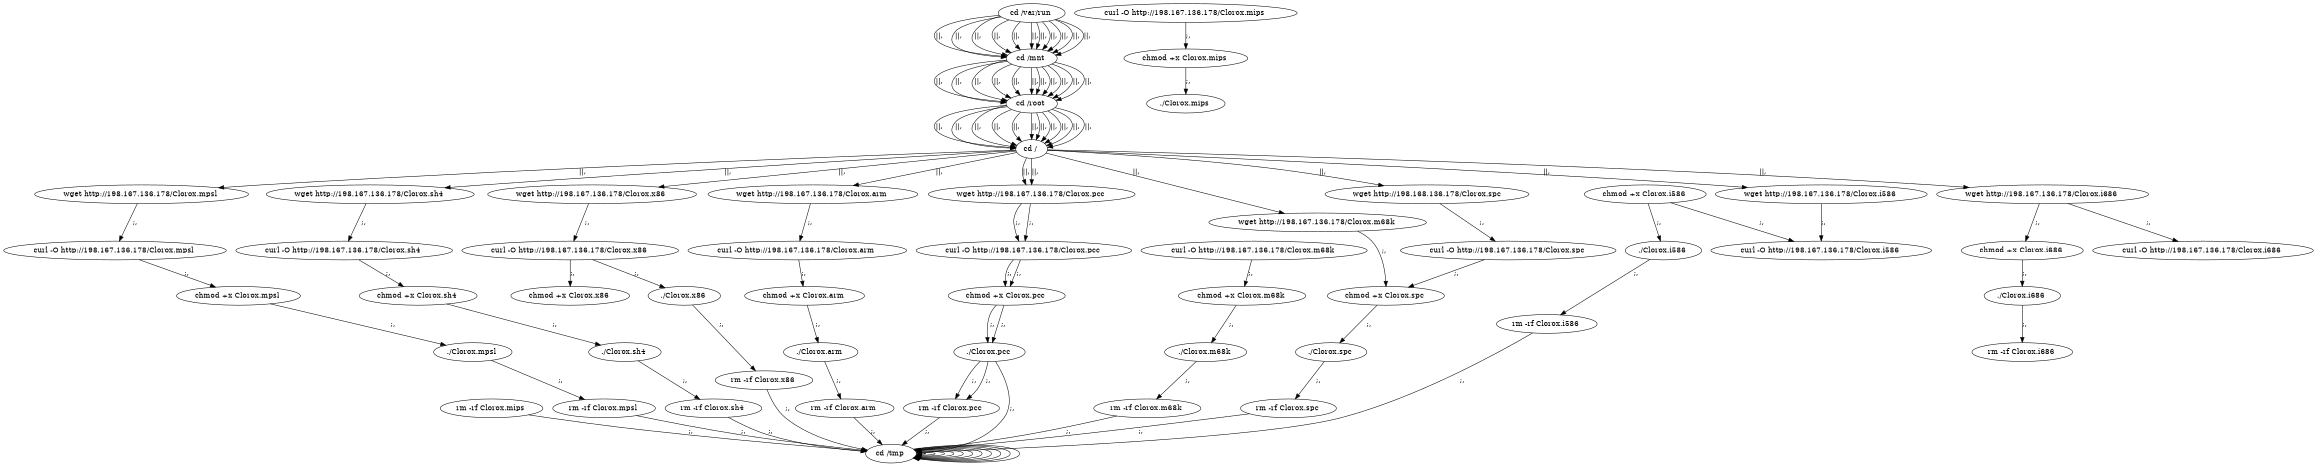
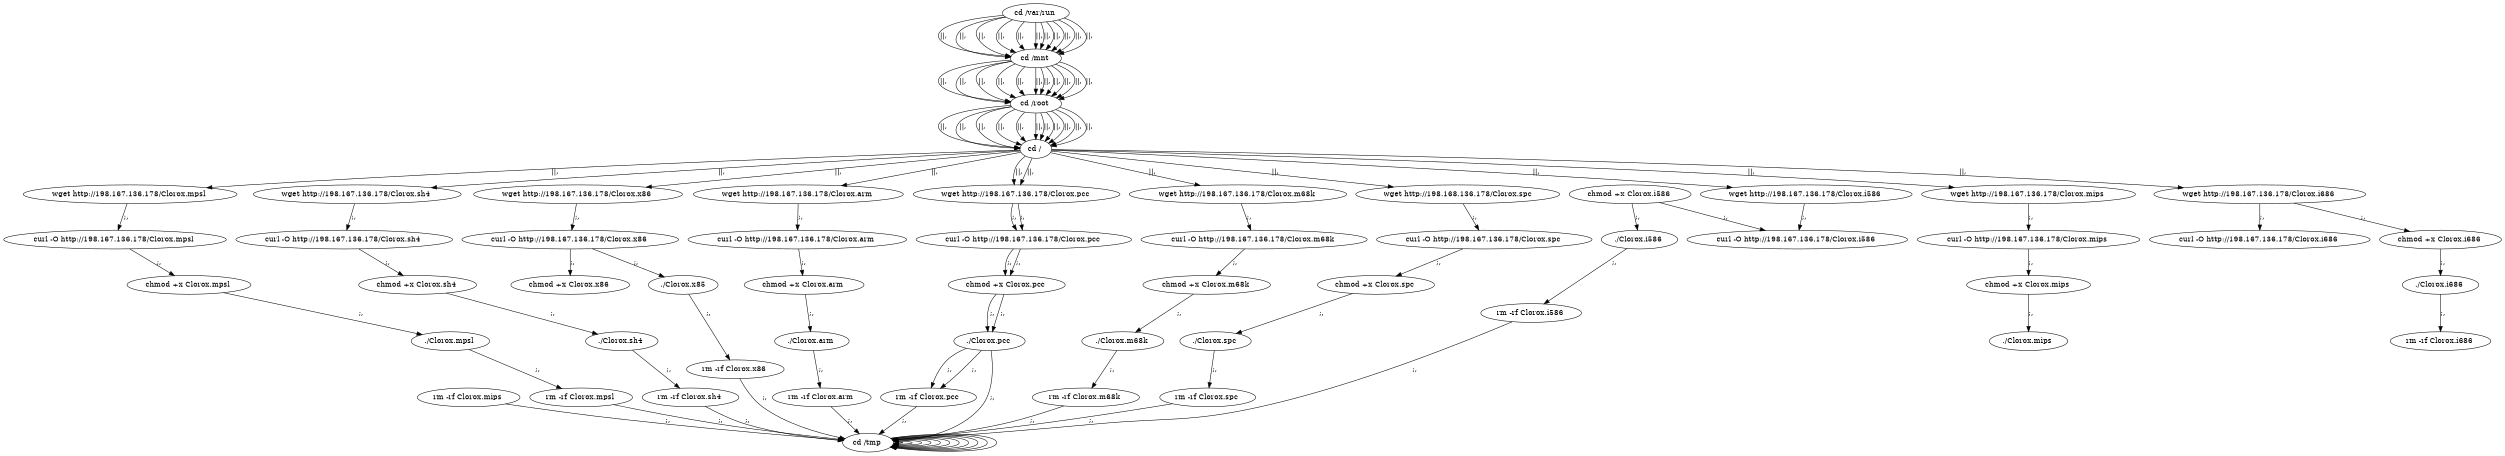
node "wget http://198.167.136.178/Clorox.mips": added
edge "wget http://198.167.136.178/Clorox.m68k" -> "chmod +x Clorox.spc": now "wget http://198.167.136.178/Clorox.m68k" -> "curl -O http://198.167.136.178/Clorox.m68k"
node "./Clorox.x86": label "./Clorox.x86" -> "./Clorox.x85"
